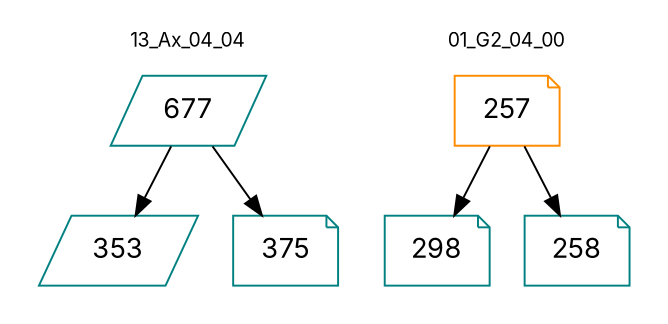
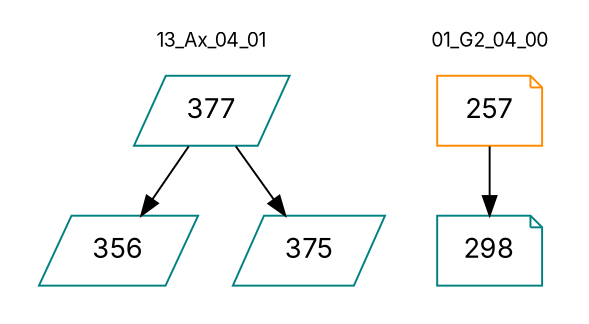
cluster "13_Ax_04_04": label "13_Ax_04_04" -> "13_Ax_04_01"
node "677": label "677" -> "377"
node "353": label "353" -> "356"
node "375": shape note -> parallelogram
node "258": removed
